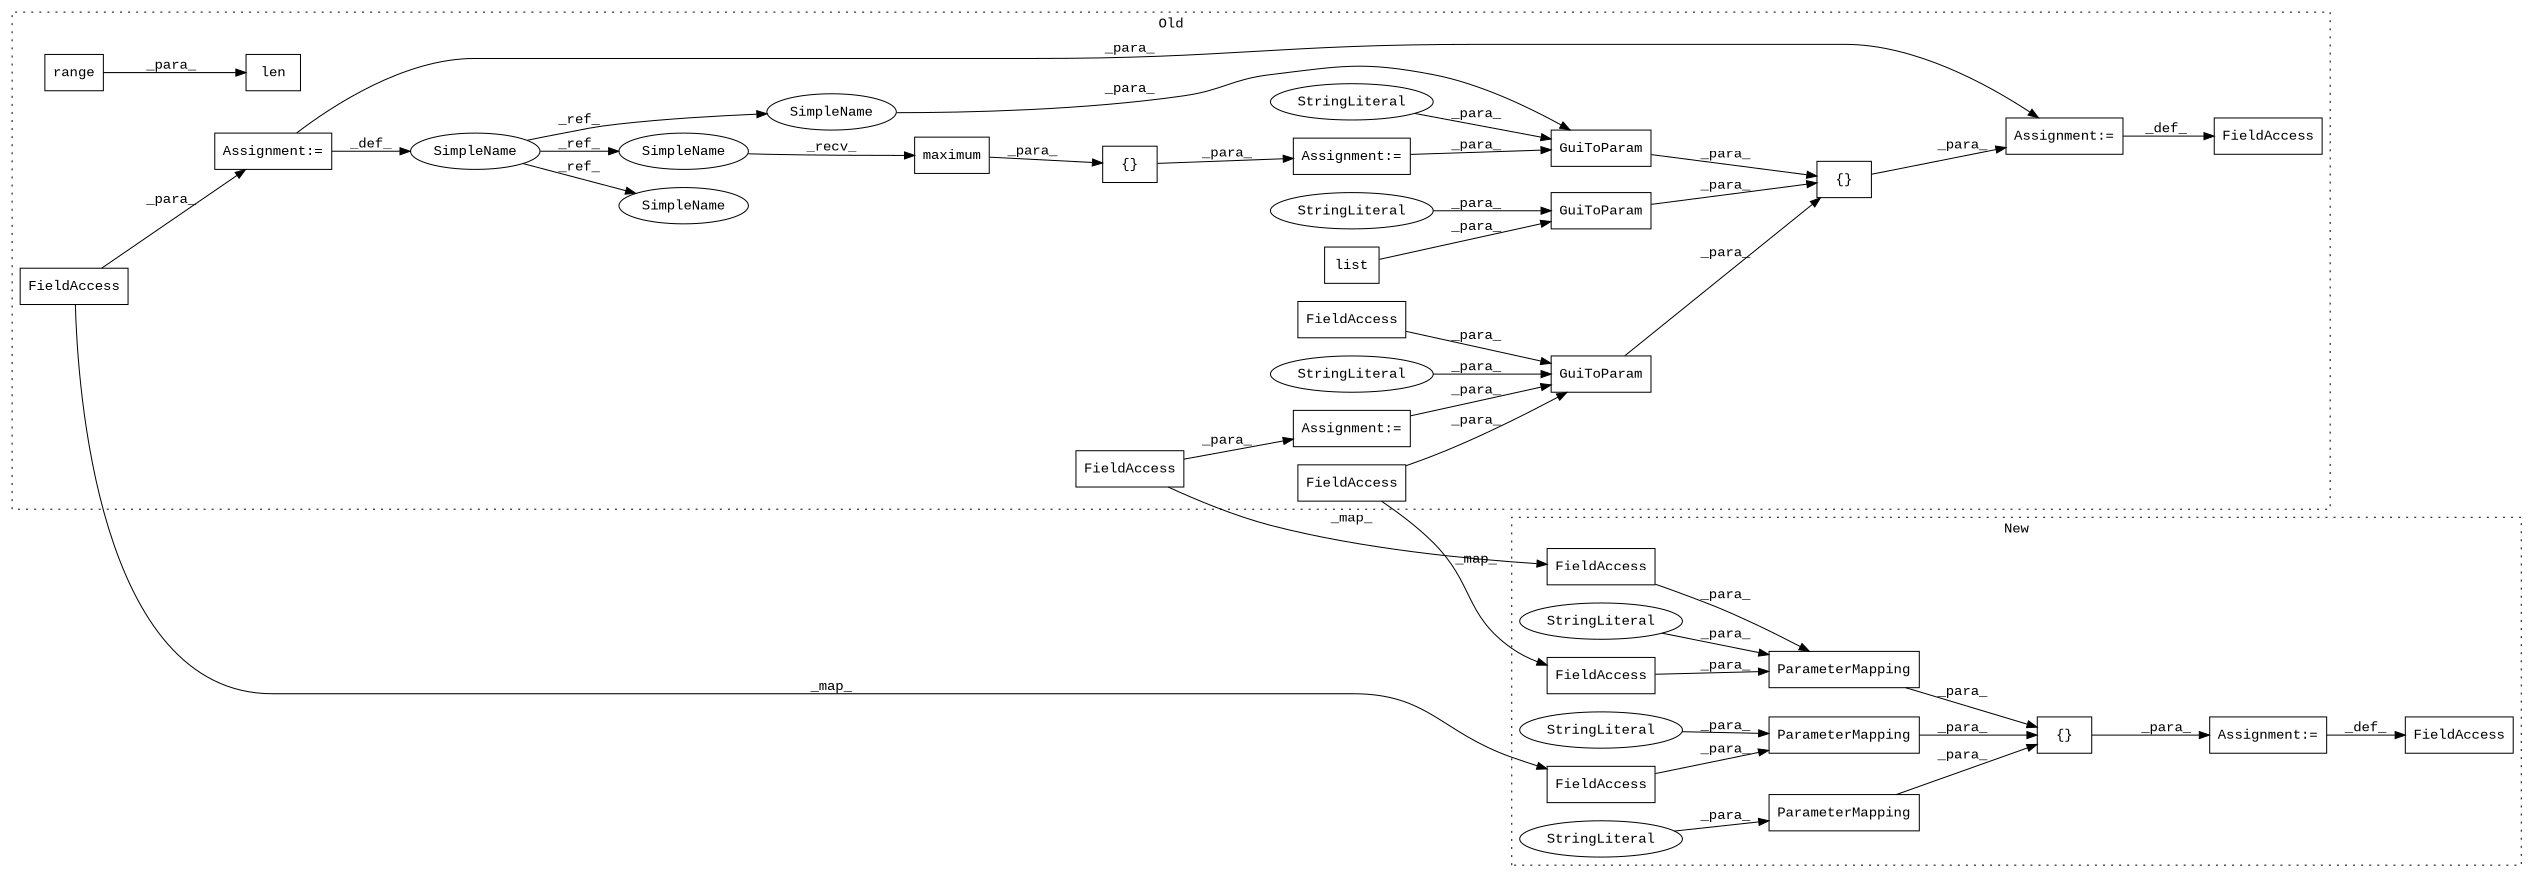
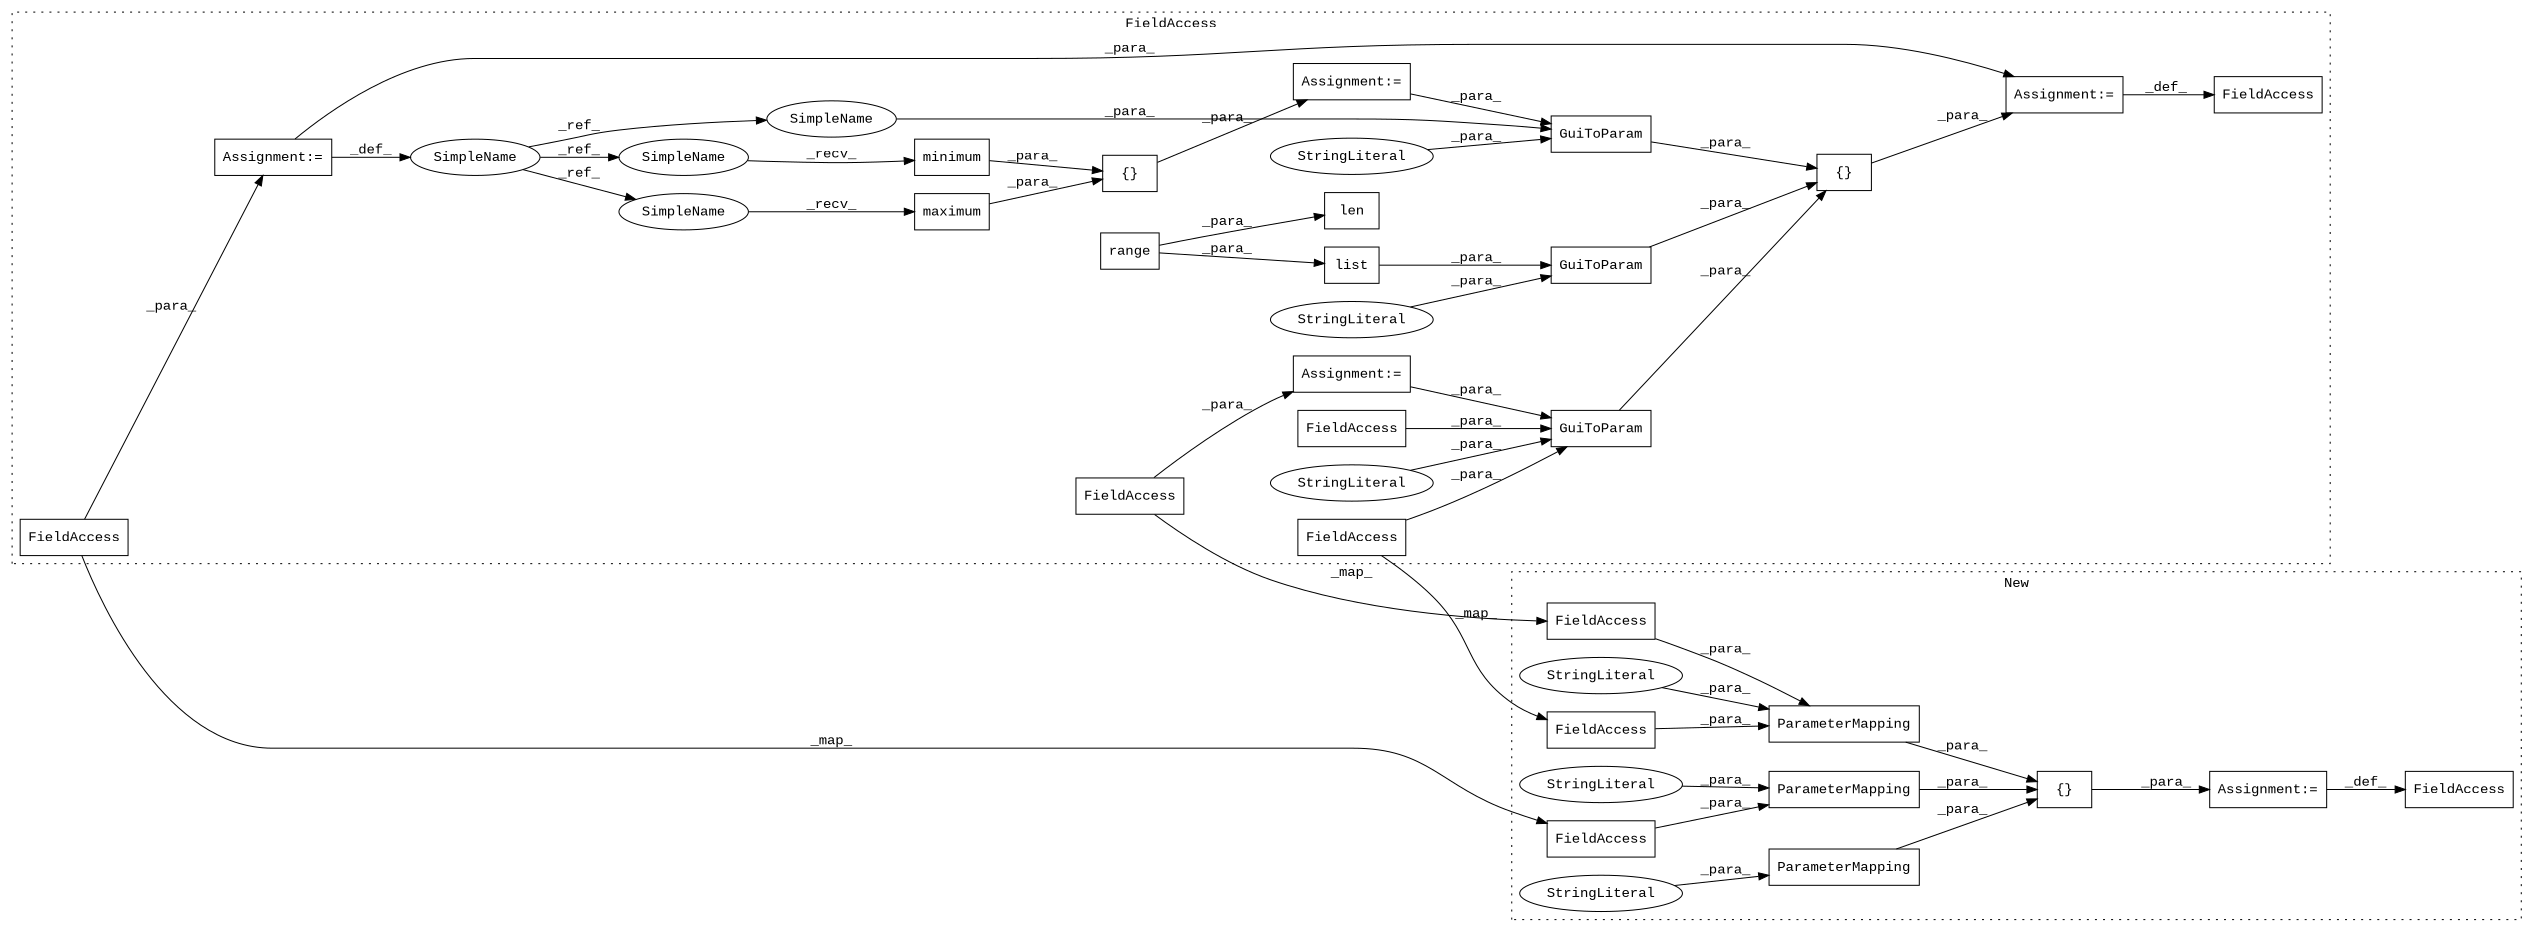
cluster "Old": label "Old" -> "FieldAccess"
node "minimum": added
edge "range" -> "list": added, label "_para_"
